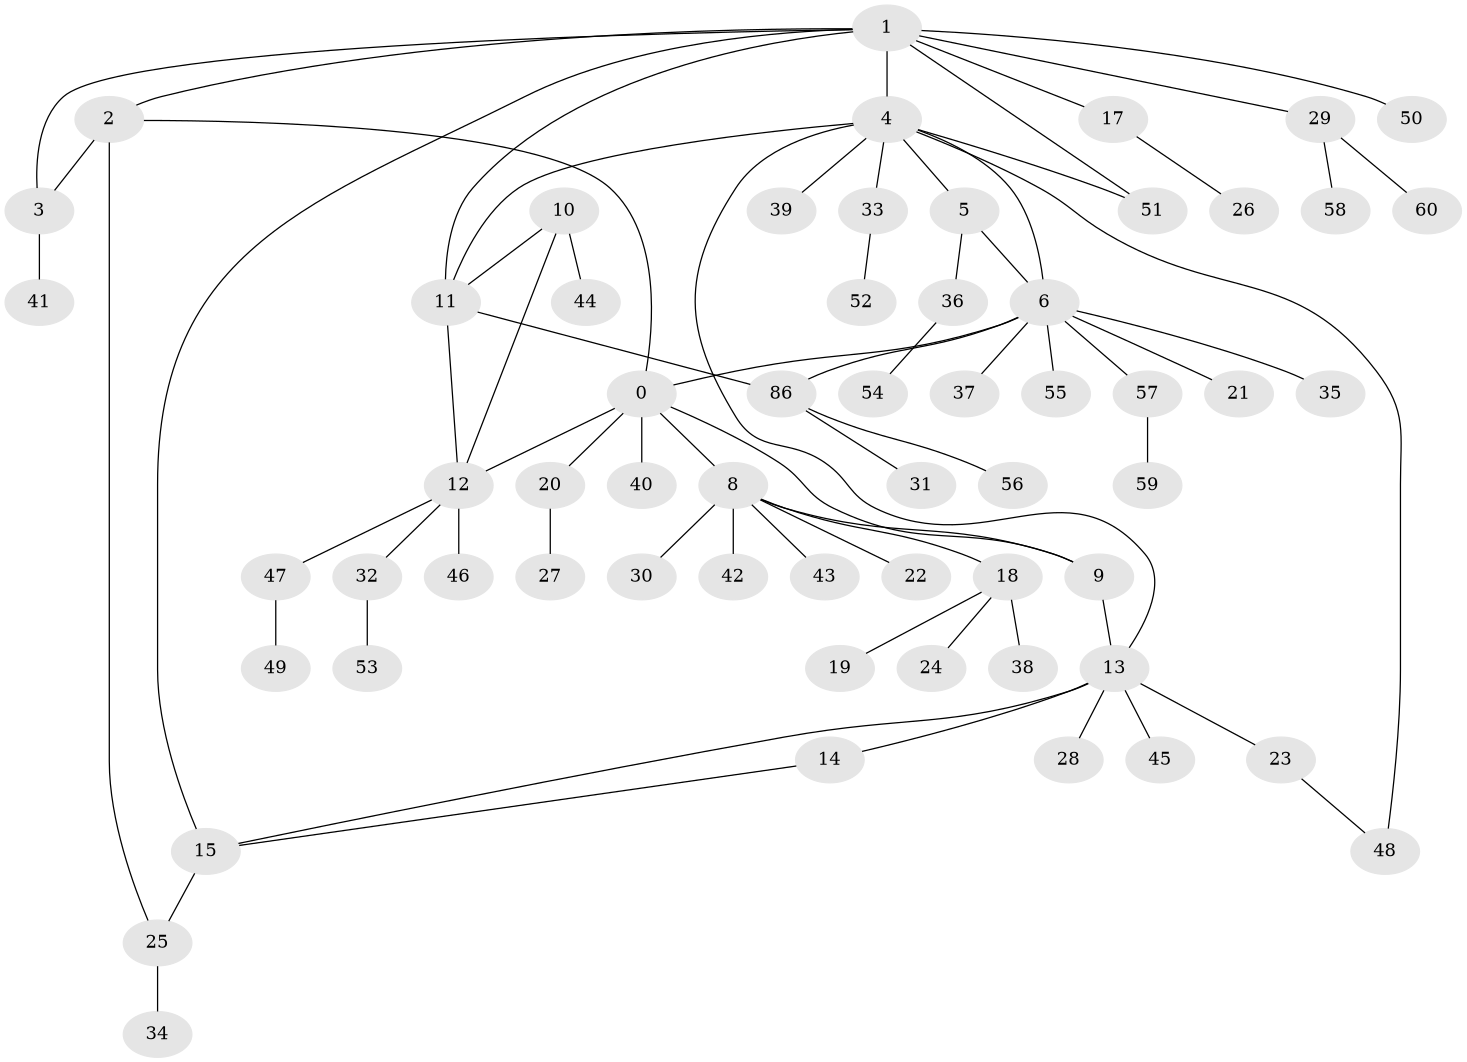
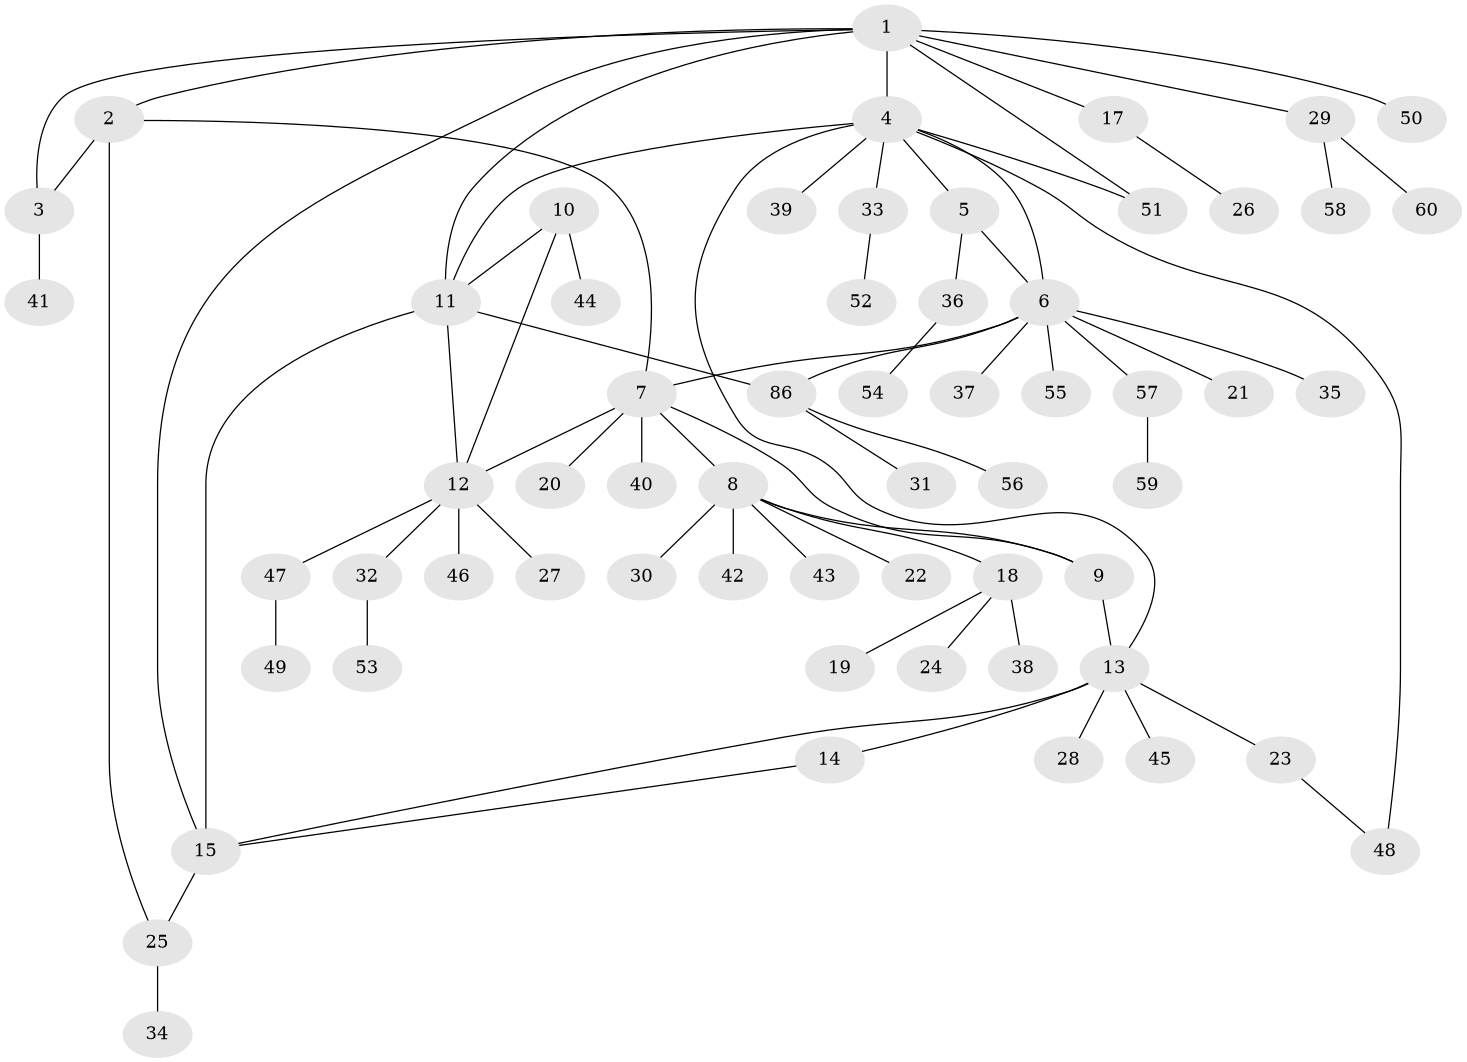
node "0": label "0" -> "7"
edge "11" -- "15": added
edge "20" -- "27": now "12" -- "27"
